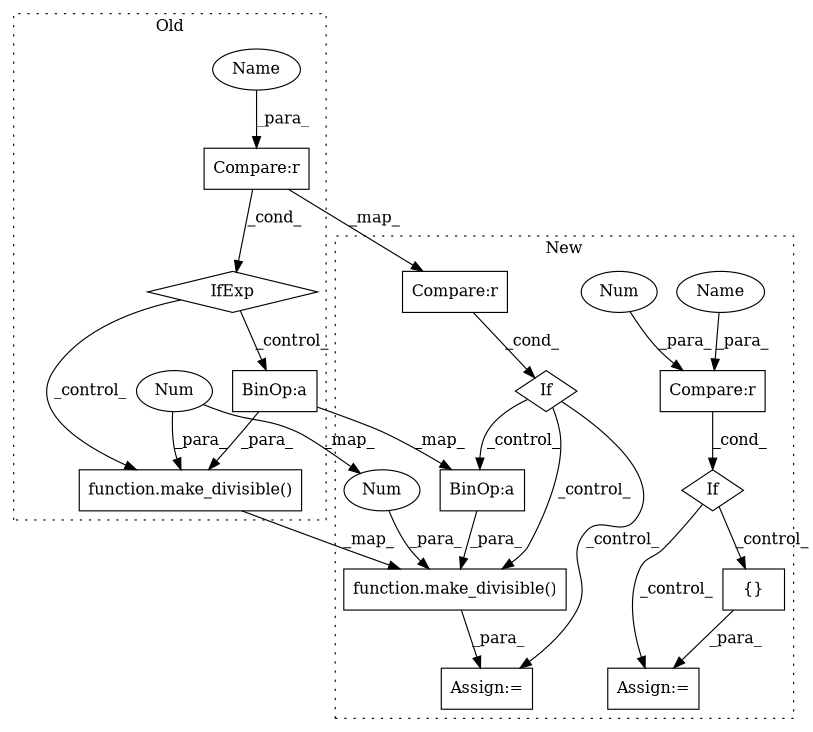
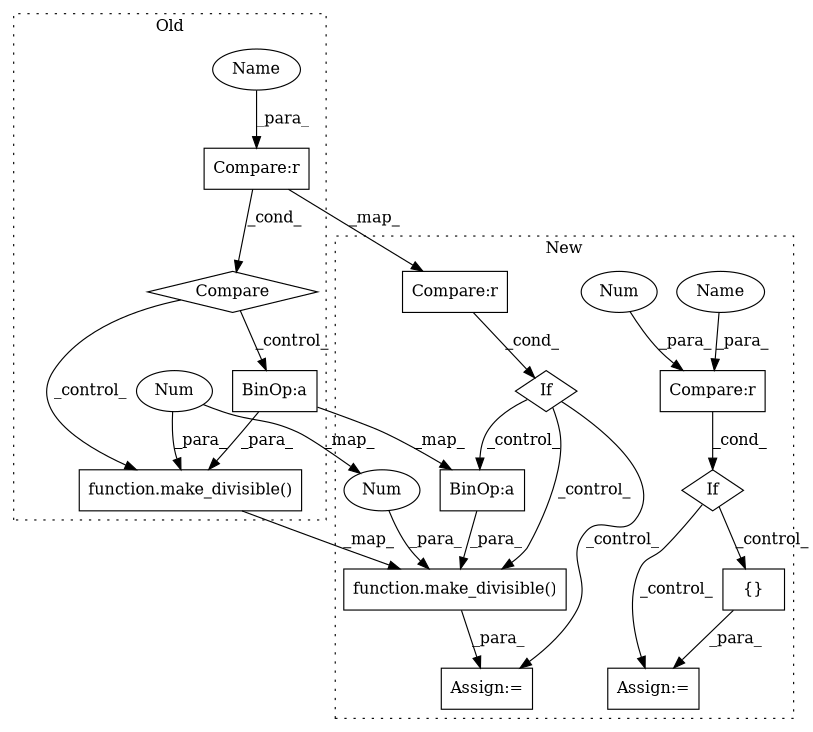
node "IfExp": label "IfExp" -> "Compare"
